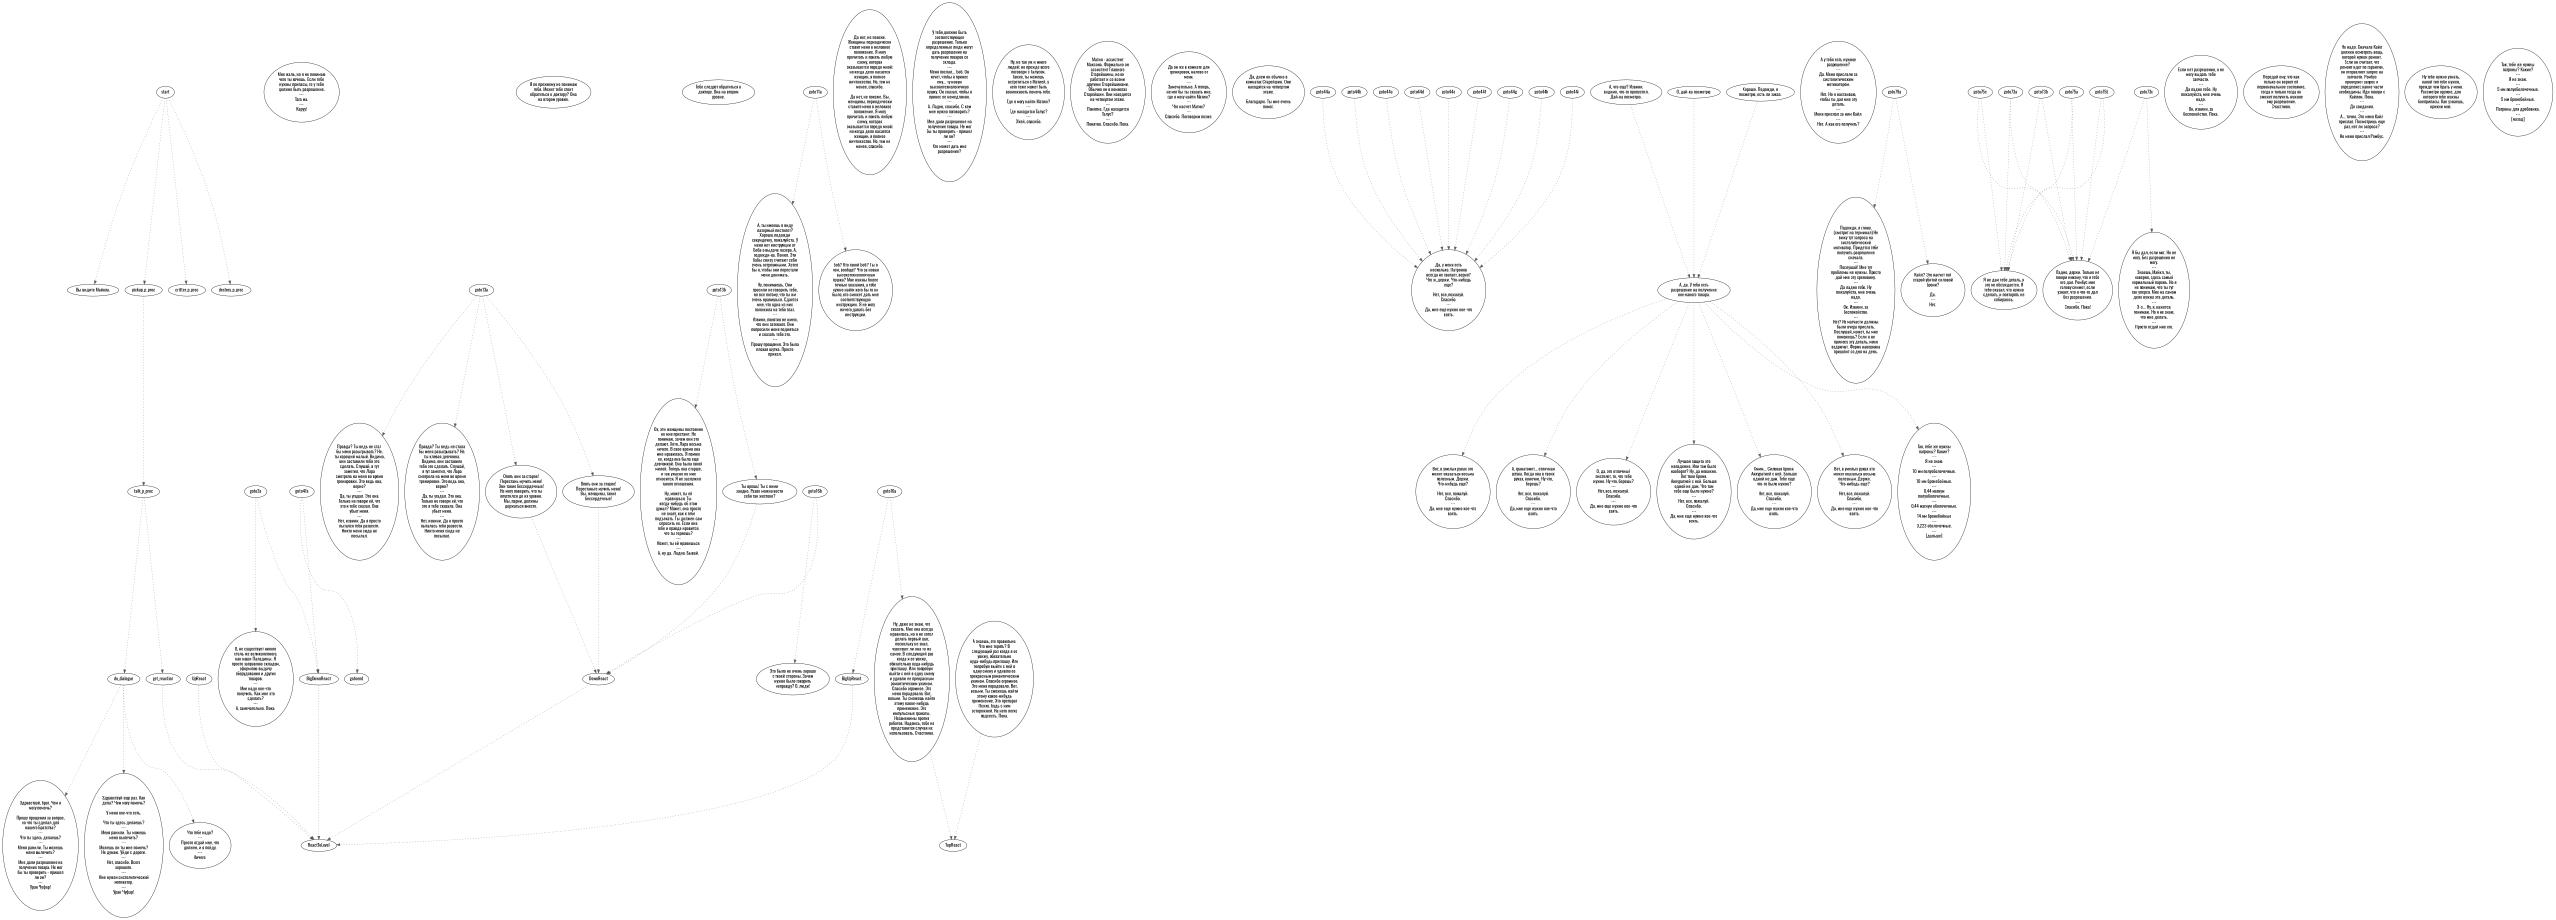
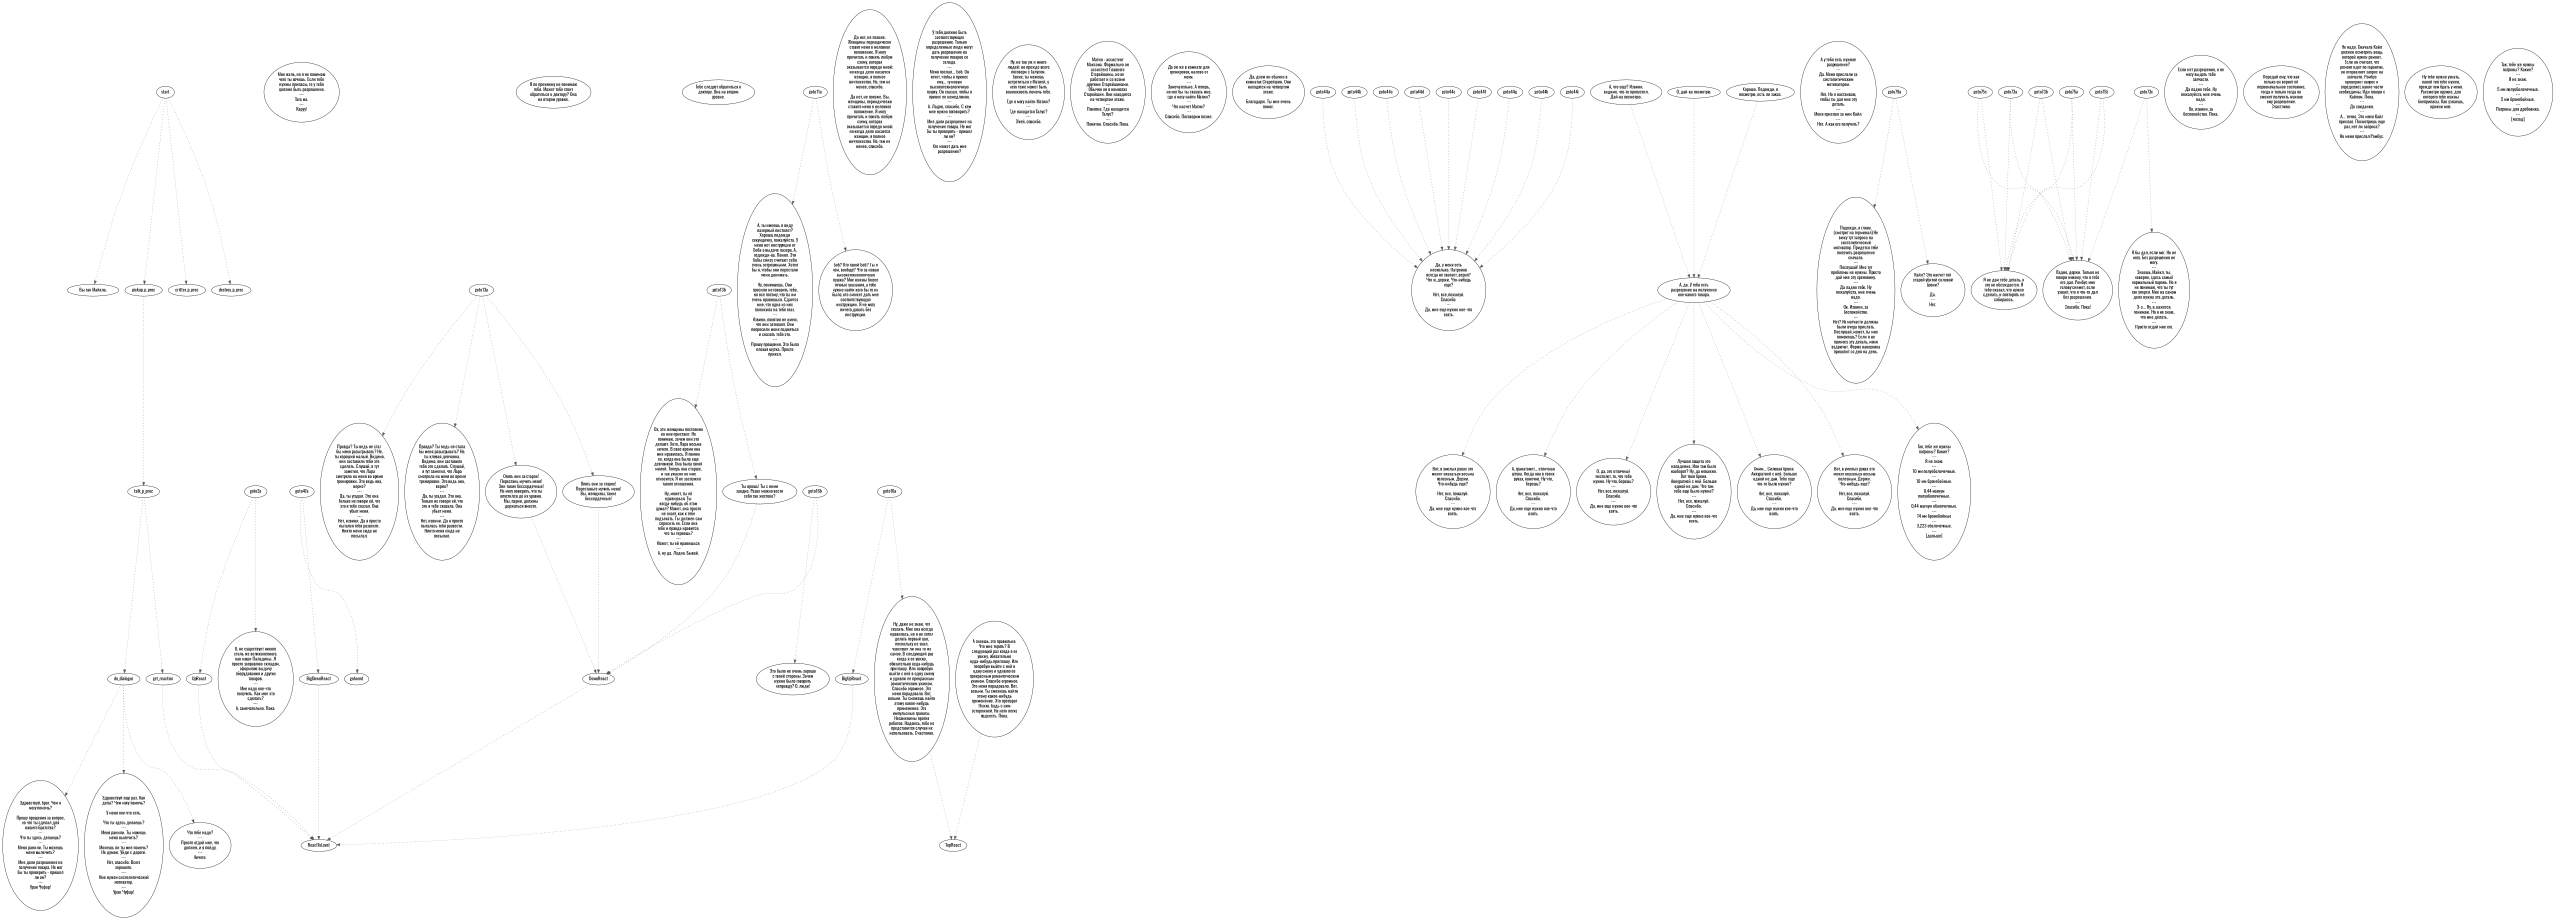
node "Вы видите Майкла.": label "Вы видите Майкла." -> "Вы так Майкла."
edge "goto3a" -> "BigDownReact": now "goto3a" -> "UpReact"
